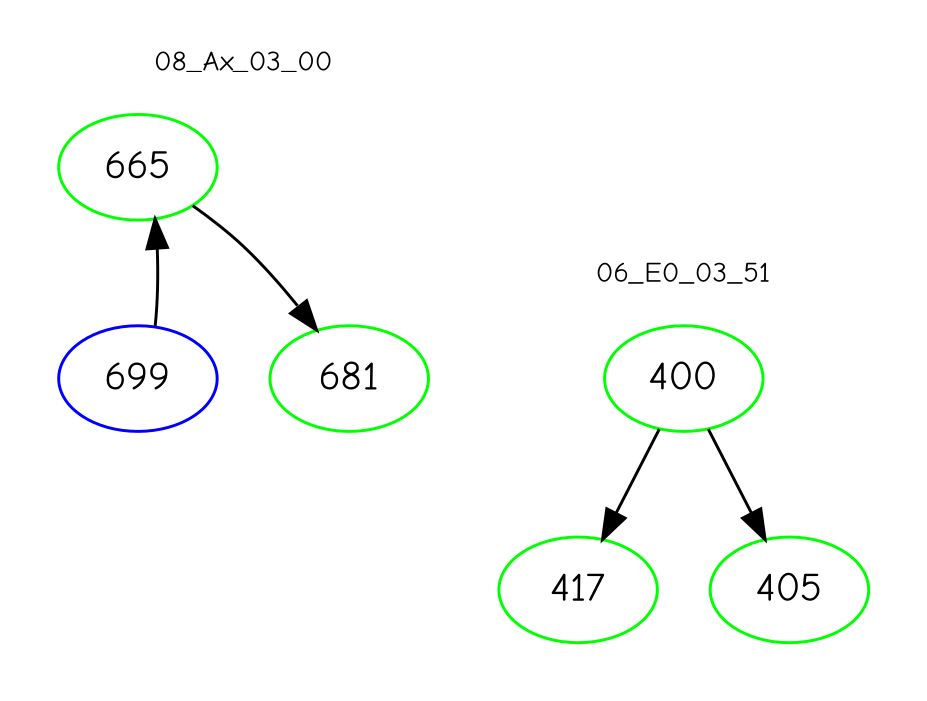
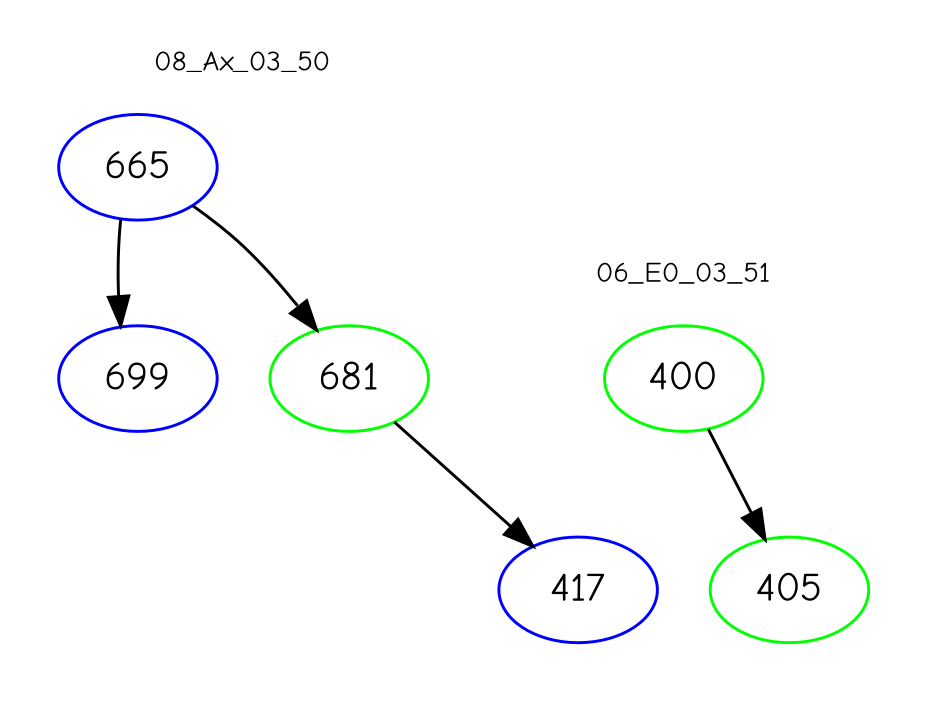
cluster "08_Ax_03_00": label "08_Ax_03_00" -> "08_Ax_03_50"
node "665": color green -> blue
edge "699" -> "665": reversed
edge "400" -> "417": now "681" -> "417"
node "417": color green -> blue
